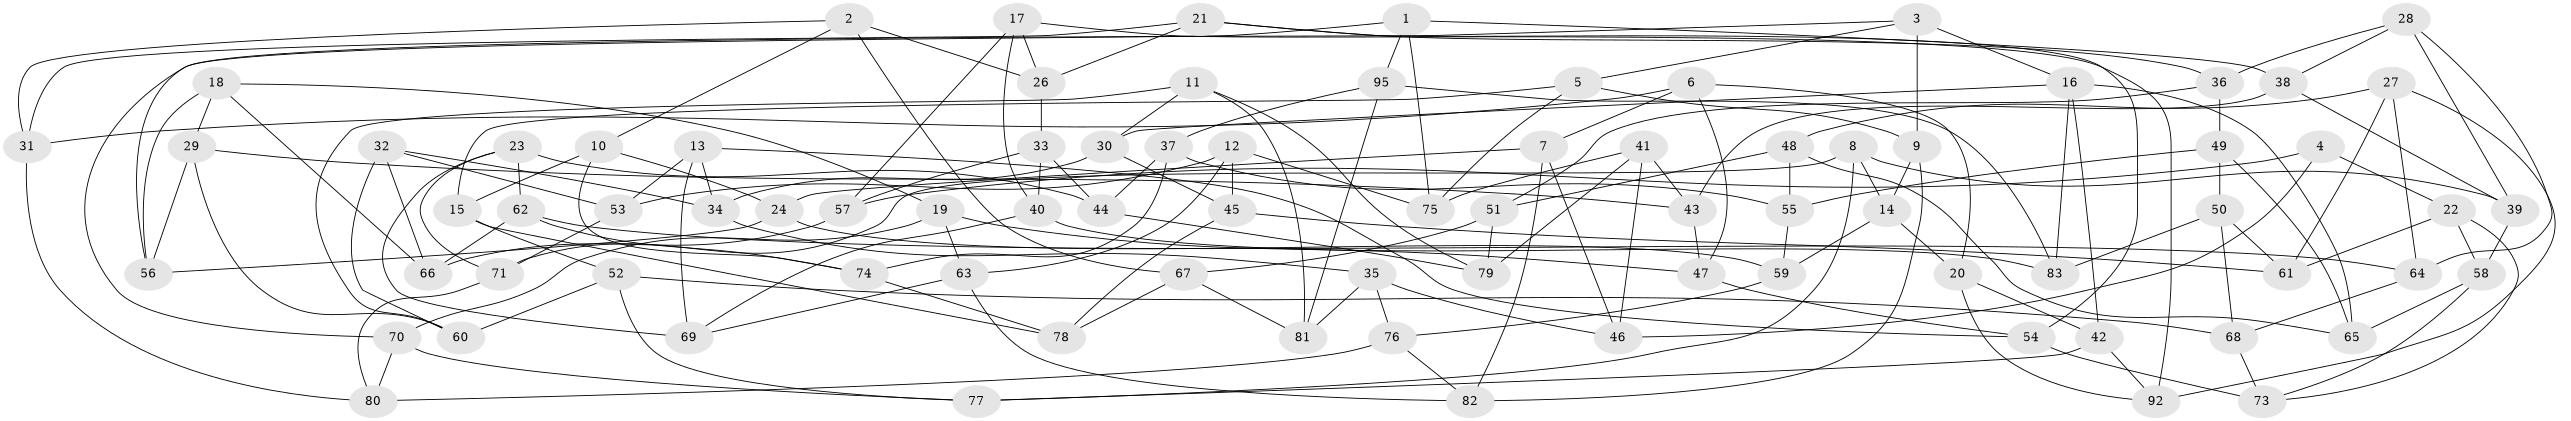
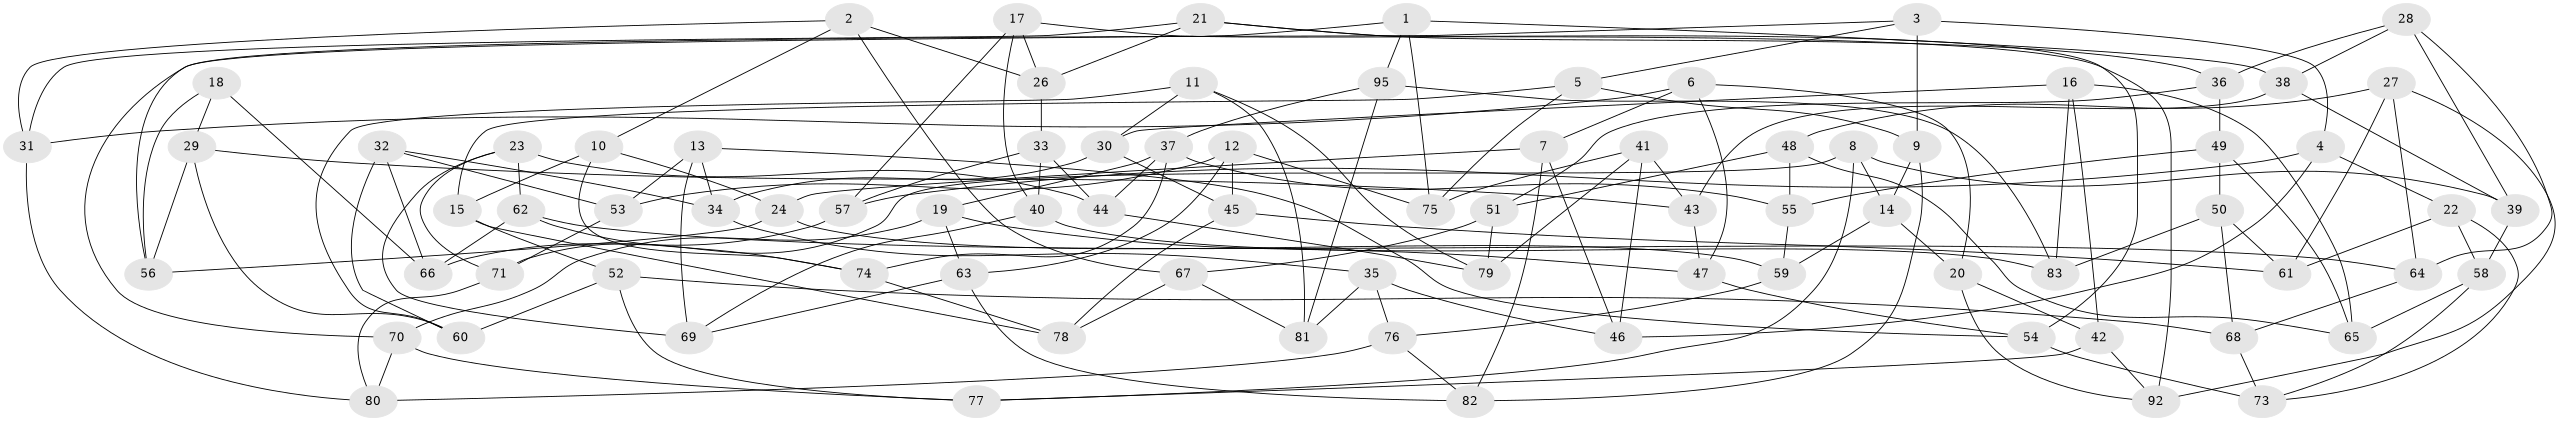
edge "3" -- "16": now "3" -- "4"
edge "18" -- "19": now "37" -- "19"
